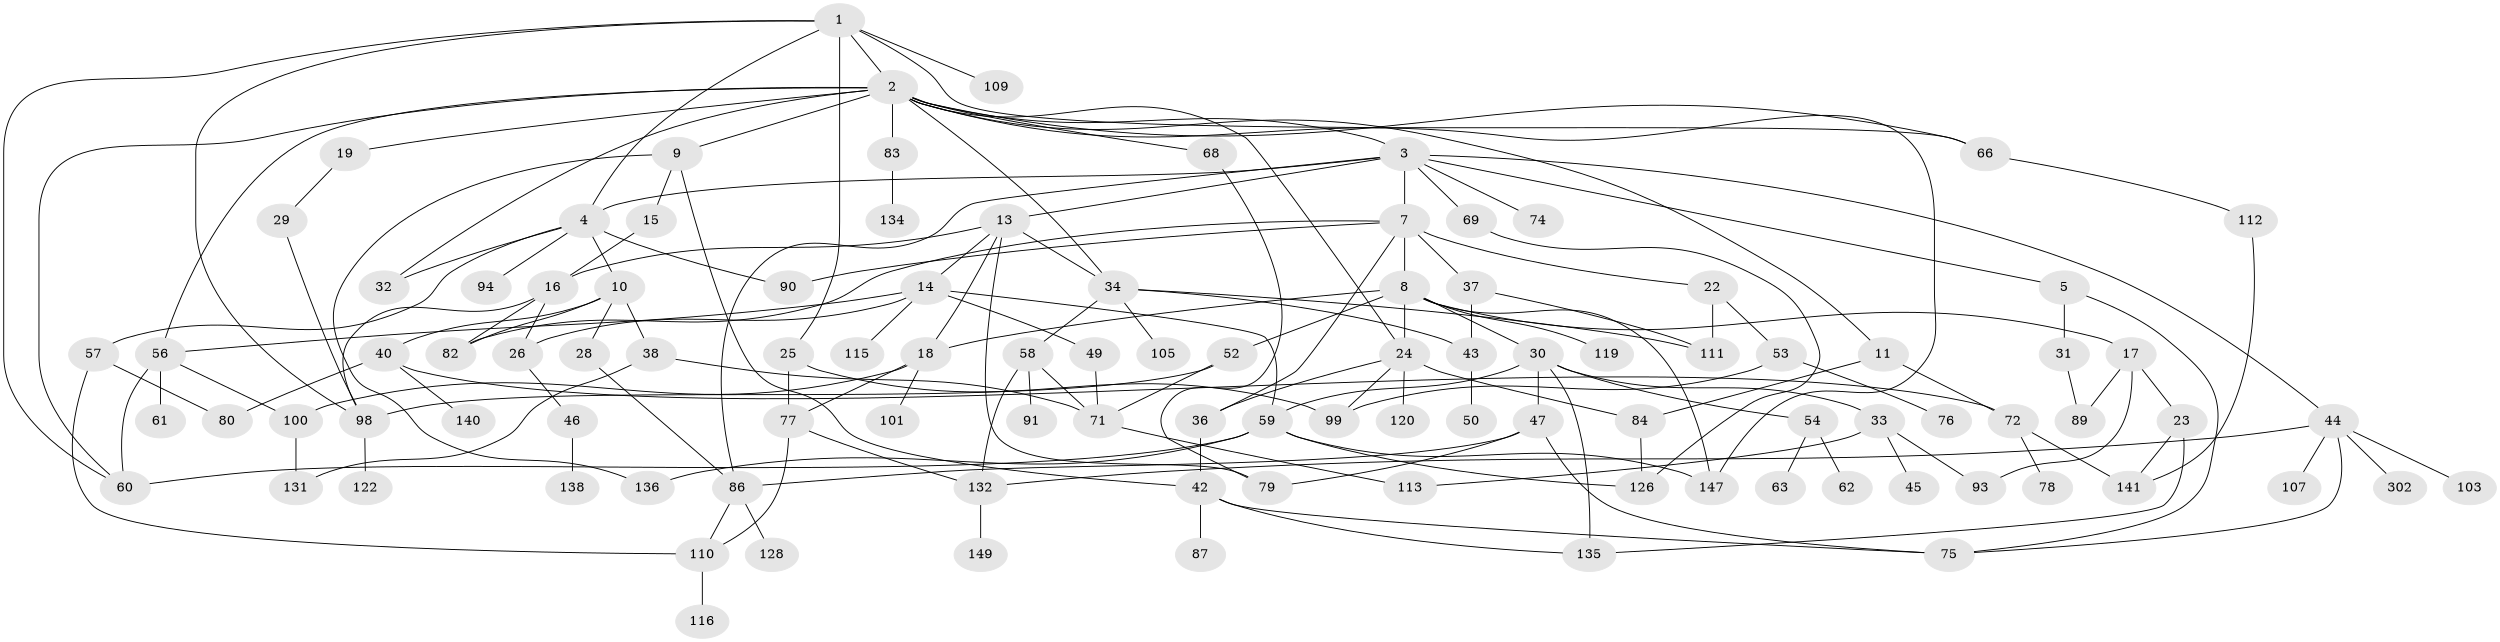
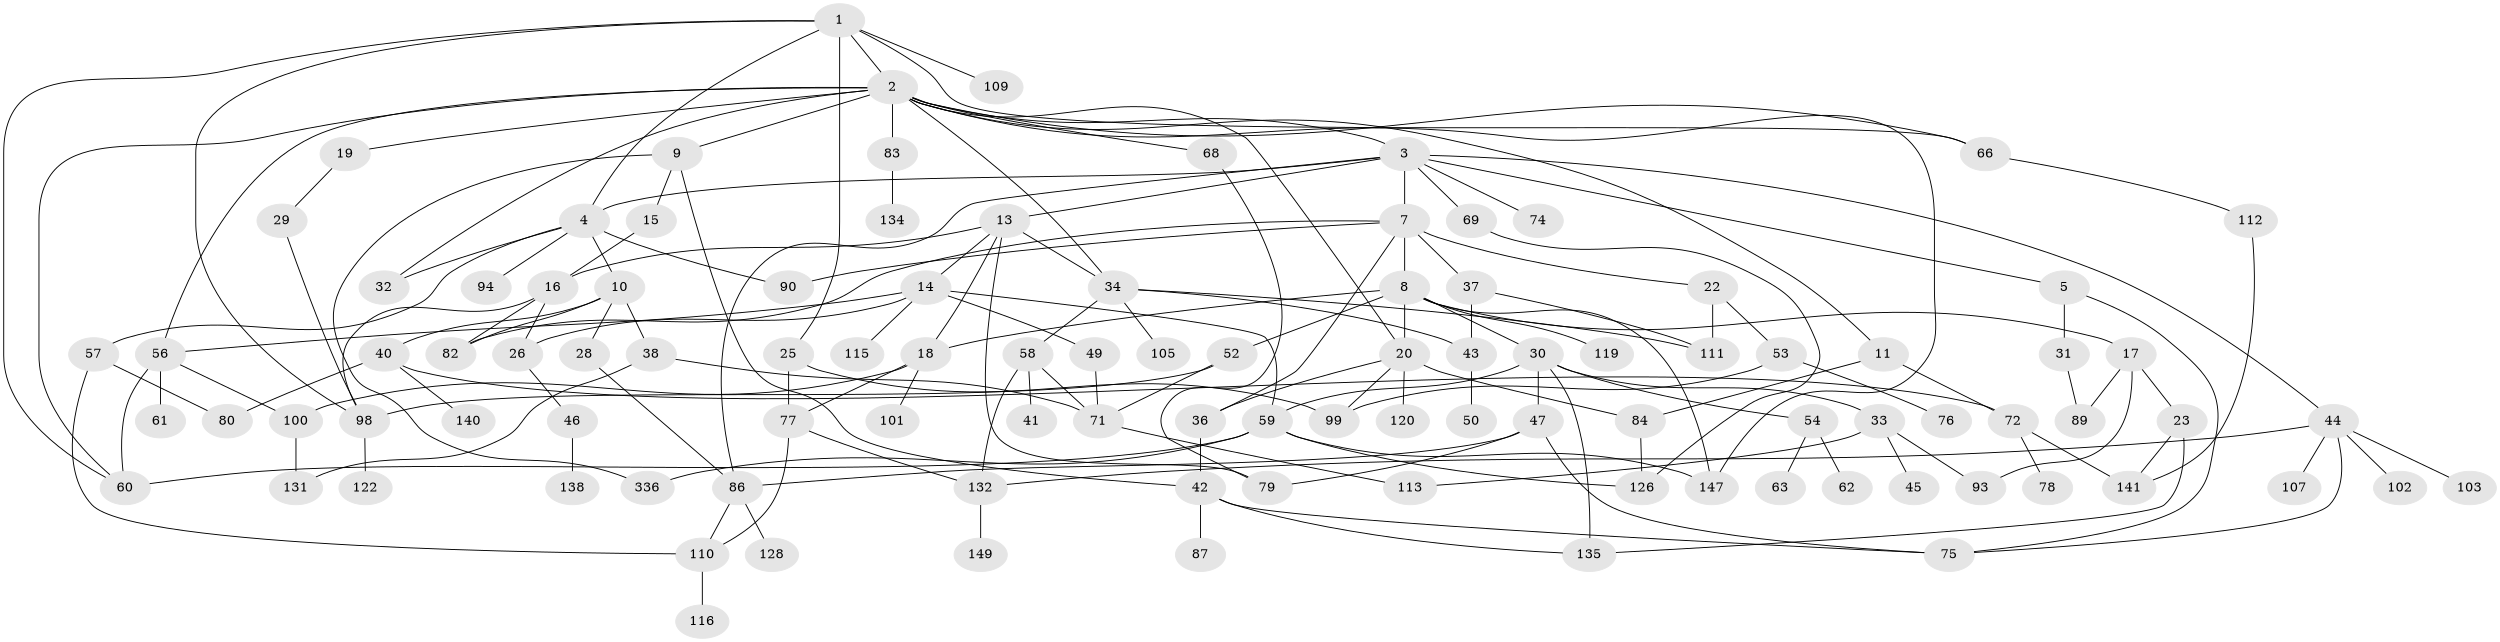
node "24": label "24" -> "20"
node "91": label "91" -> "41"
node "136": label "136" -> "336"
node "302": label "302" -> "102"
